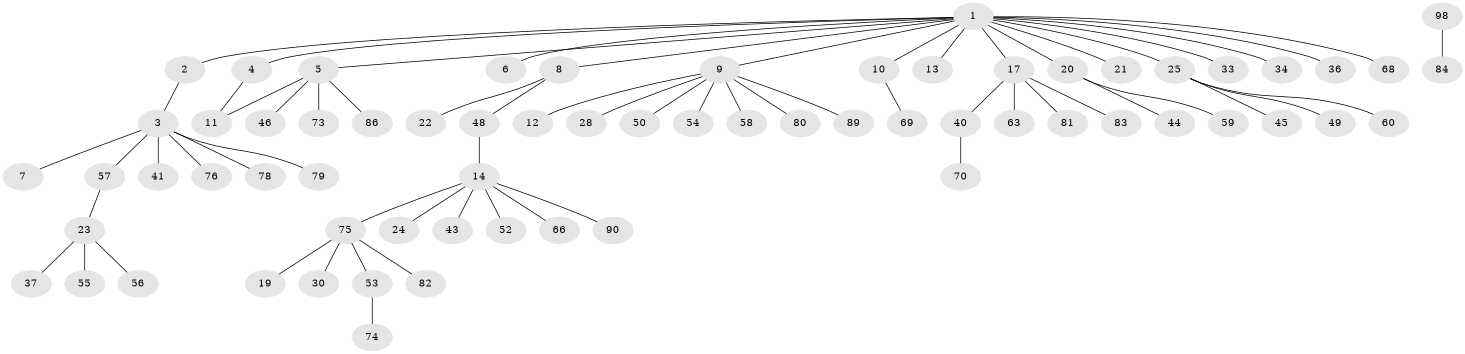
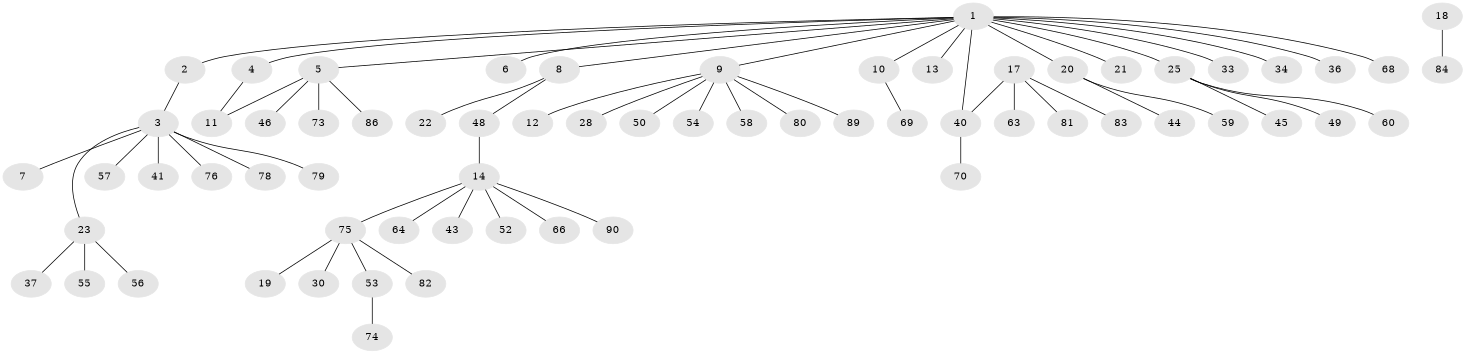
node "98": label "98" -> "18"
edge "1" -- "17": now "1" -- "40"
edge "57" -- "23": now "3" -- "23"
node "24": label "24" -> "64"
